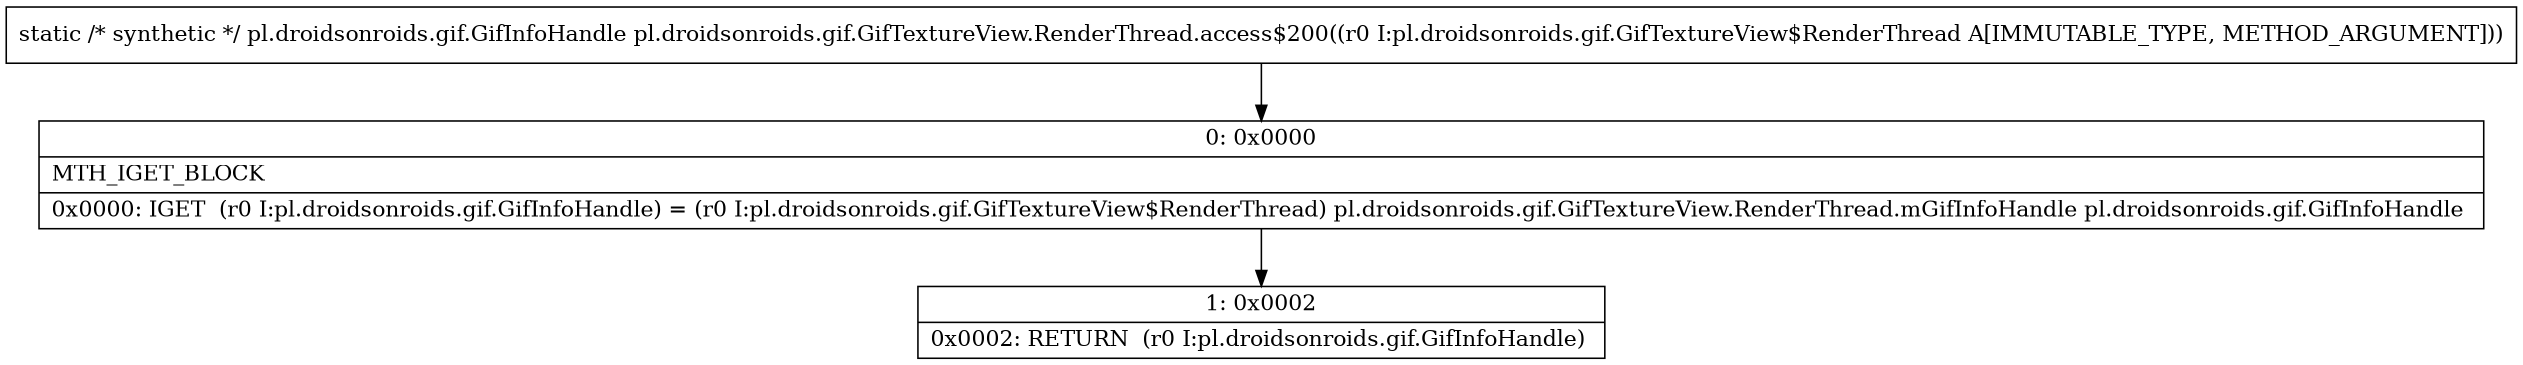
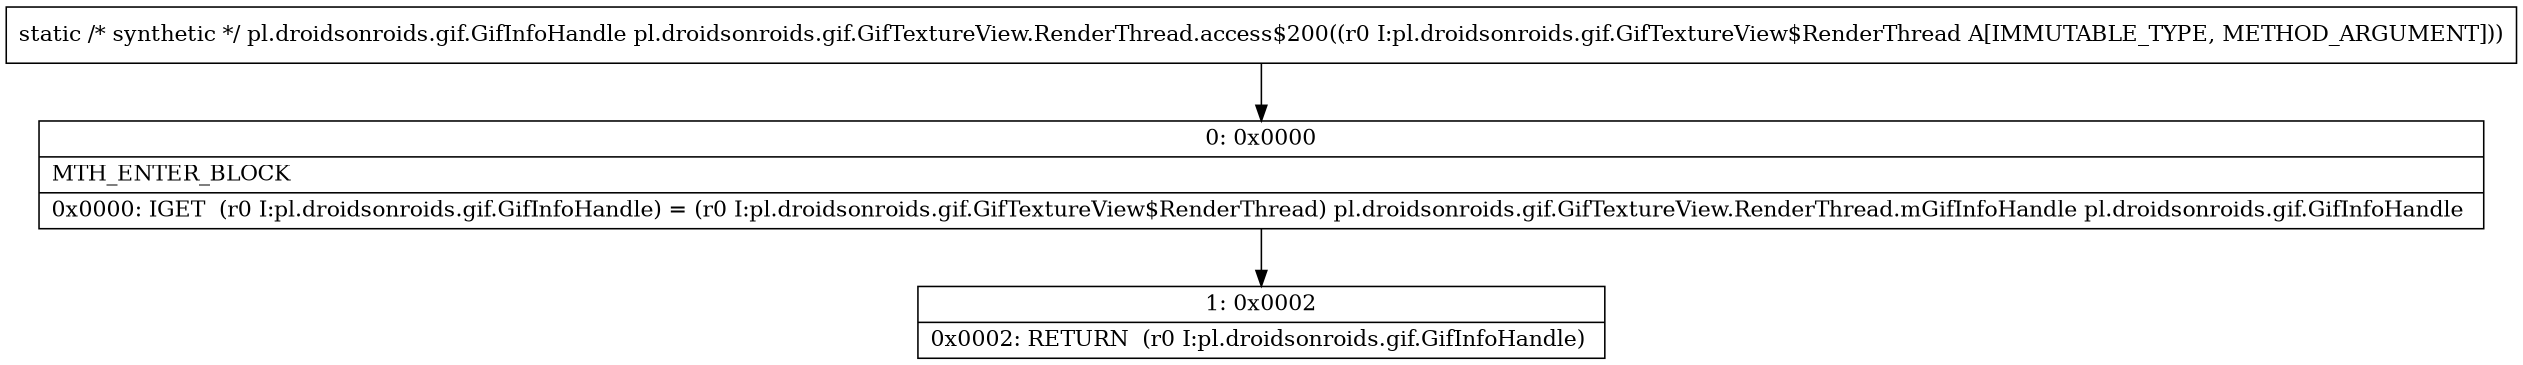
node "0: 0x0000": text "MTH_IGET_BLOCK" -> "MTH_ENTER_BLOCK"
